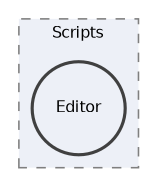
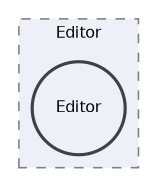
cluster "Scripts": label "Scripts" -> "Editor"
